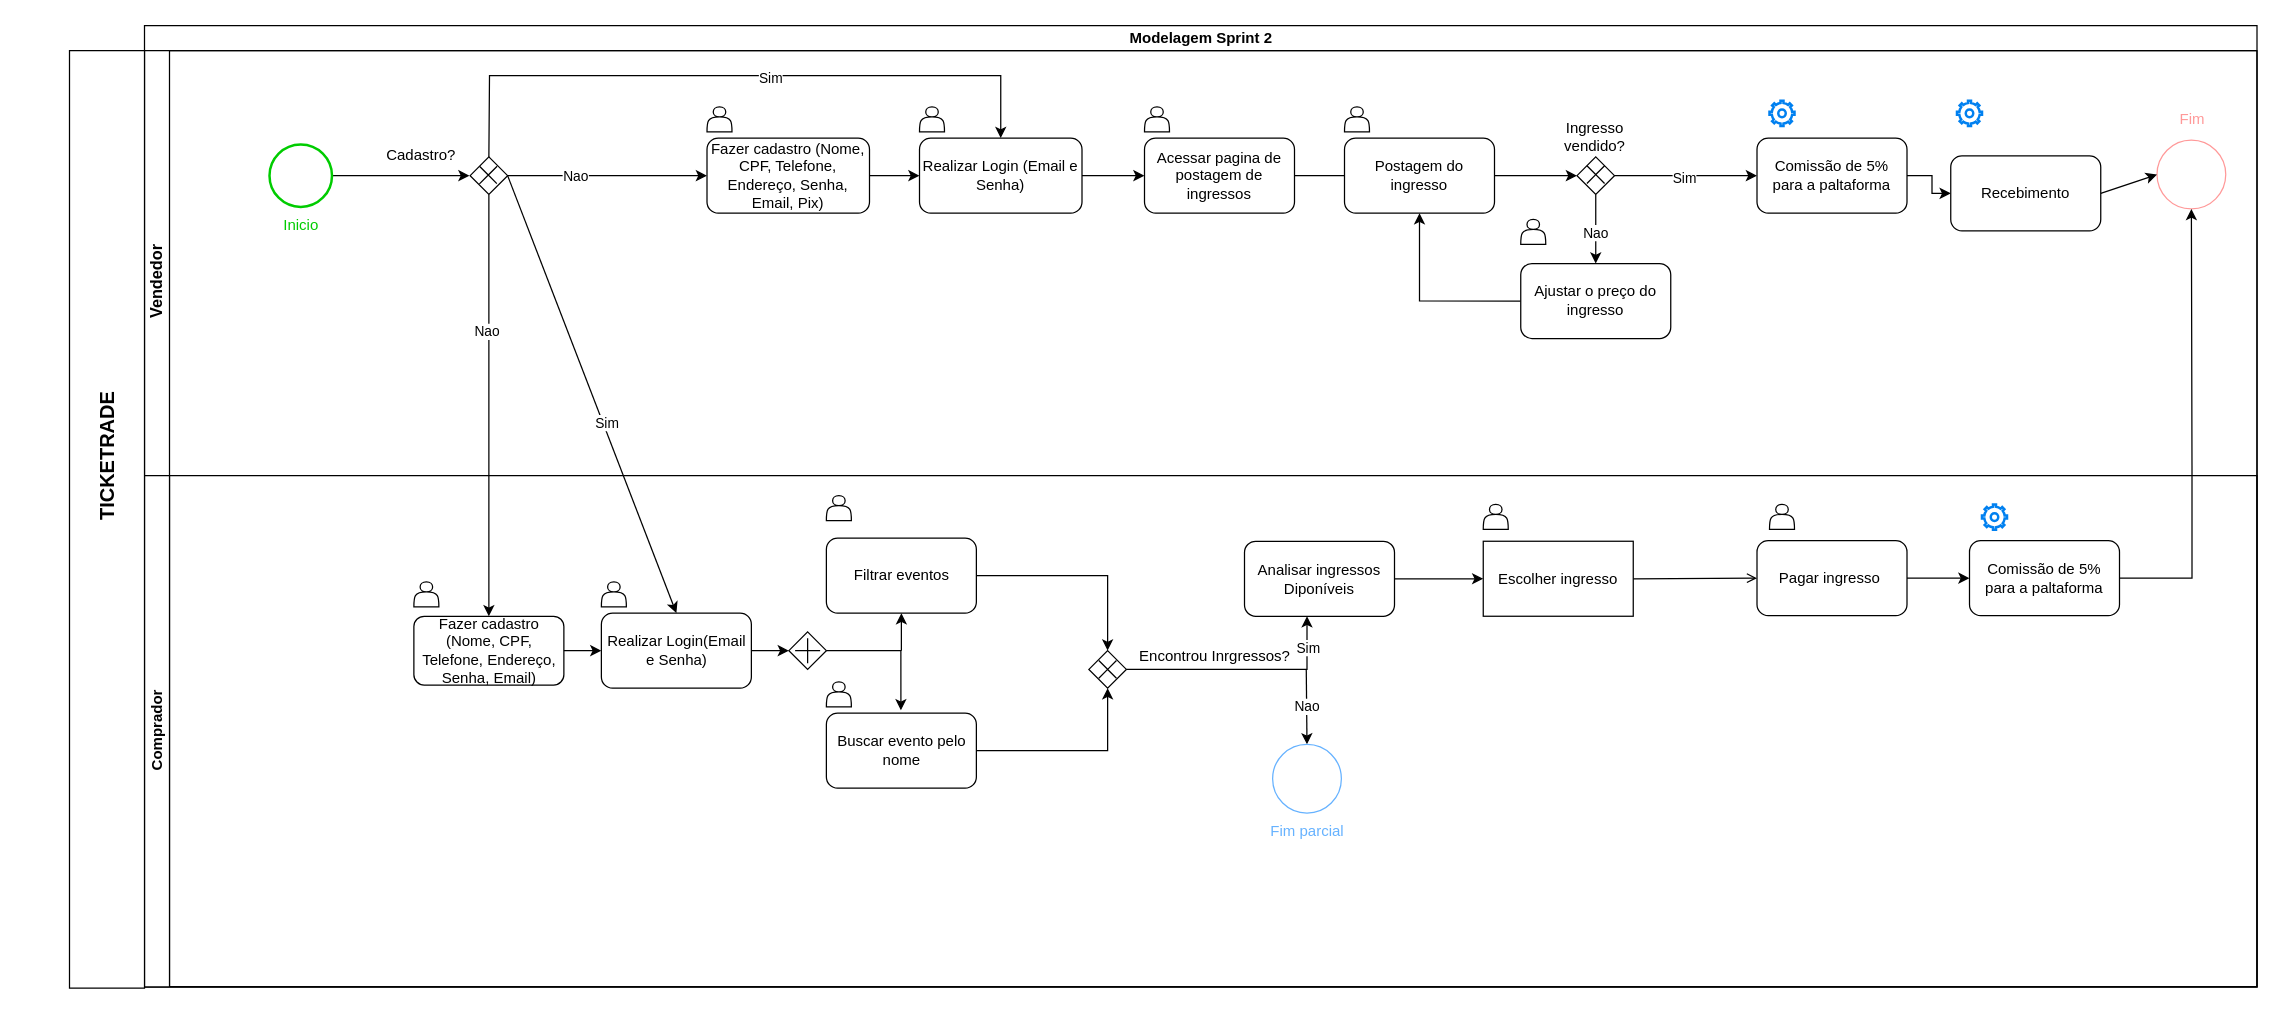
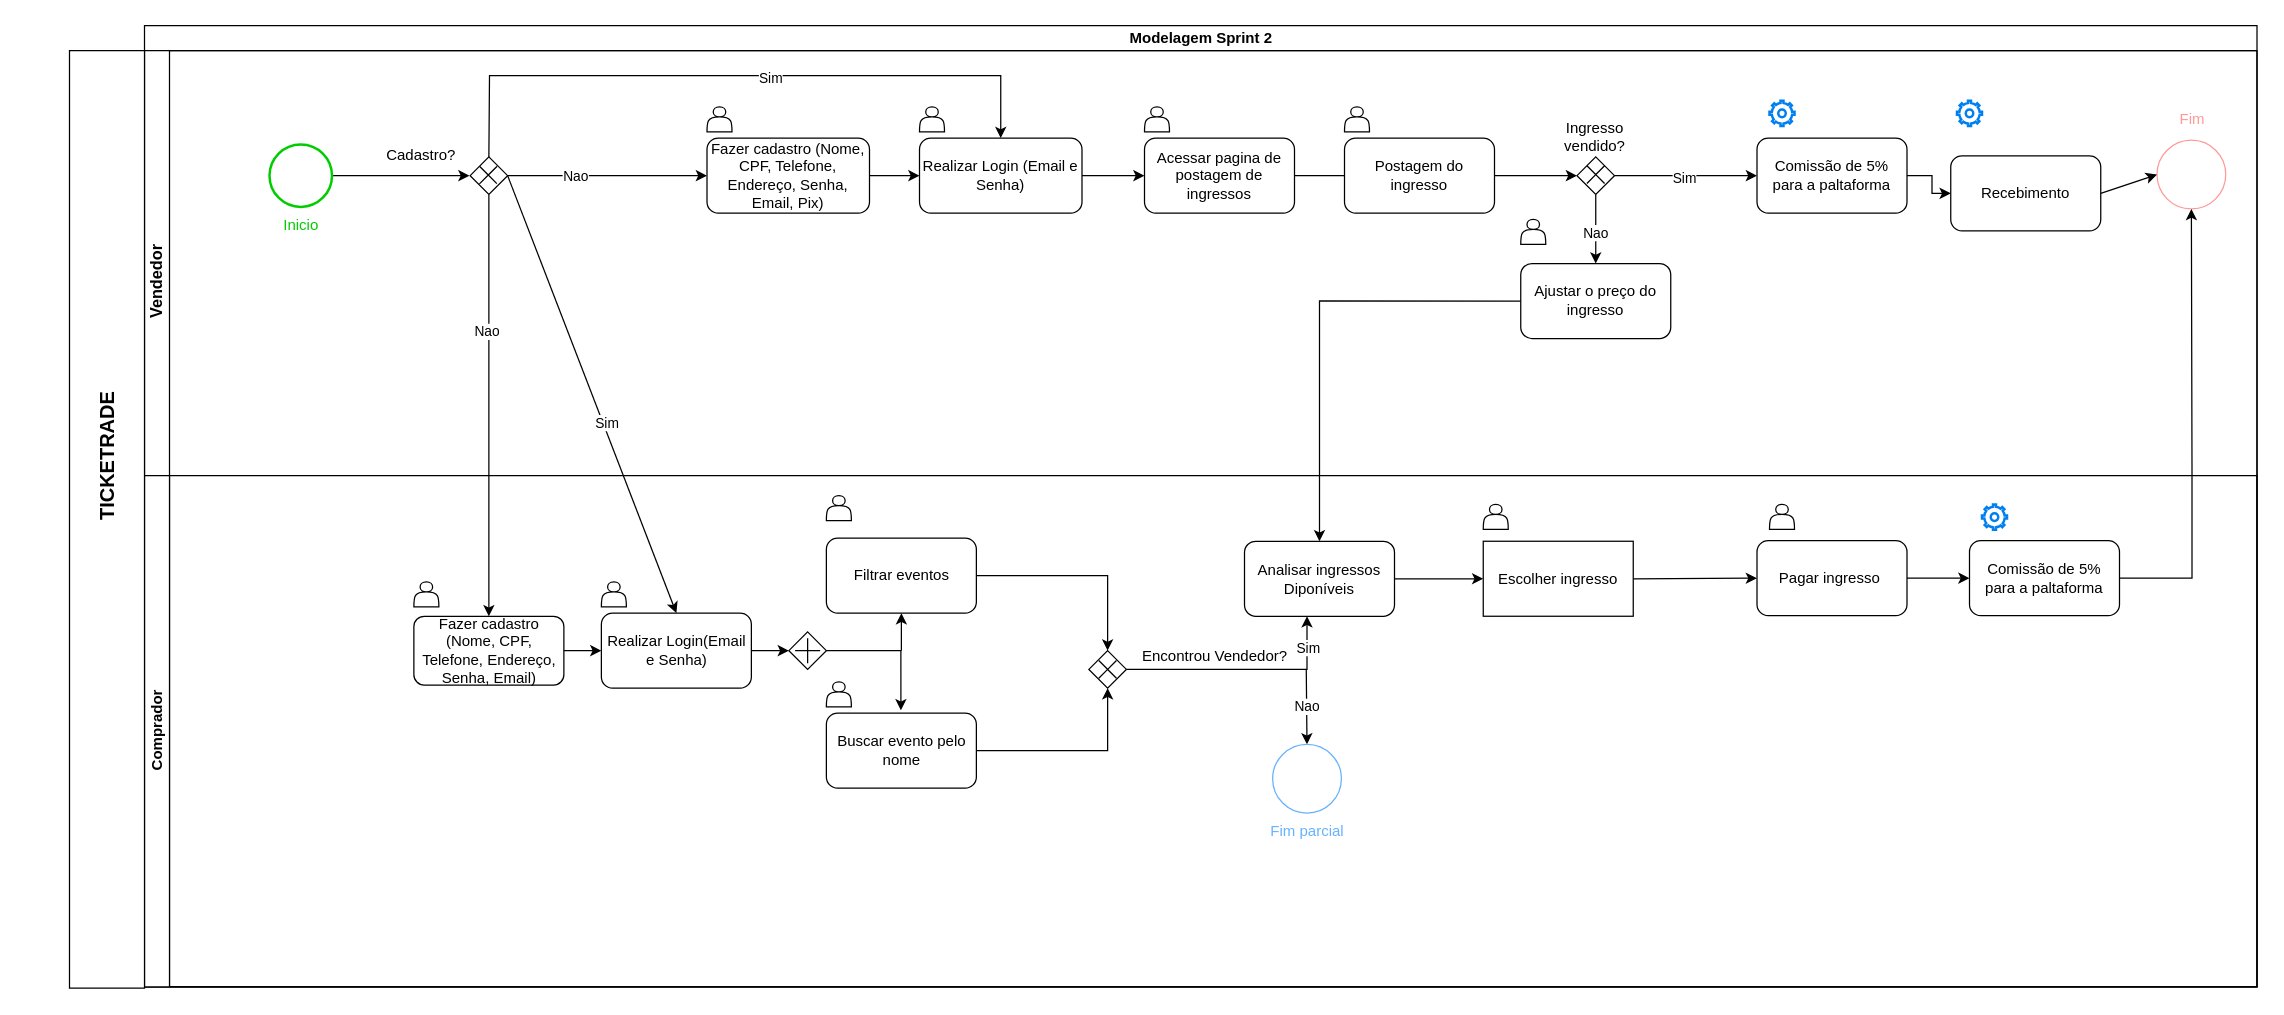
edge "Ajustar o preço do ingresso" -> "Postagem do ingresso": now "Ajustar o preço do ingresso" -> "Analisar ingressos Diponíveis"
edge "Escolher ingresso" -> "Pagar ingresso": arrowhead open -> classic
node "Encontrou Inrgressos?": label "Encontrou Inrgressos?" -> "Encontrou Vendedor?"
